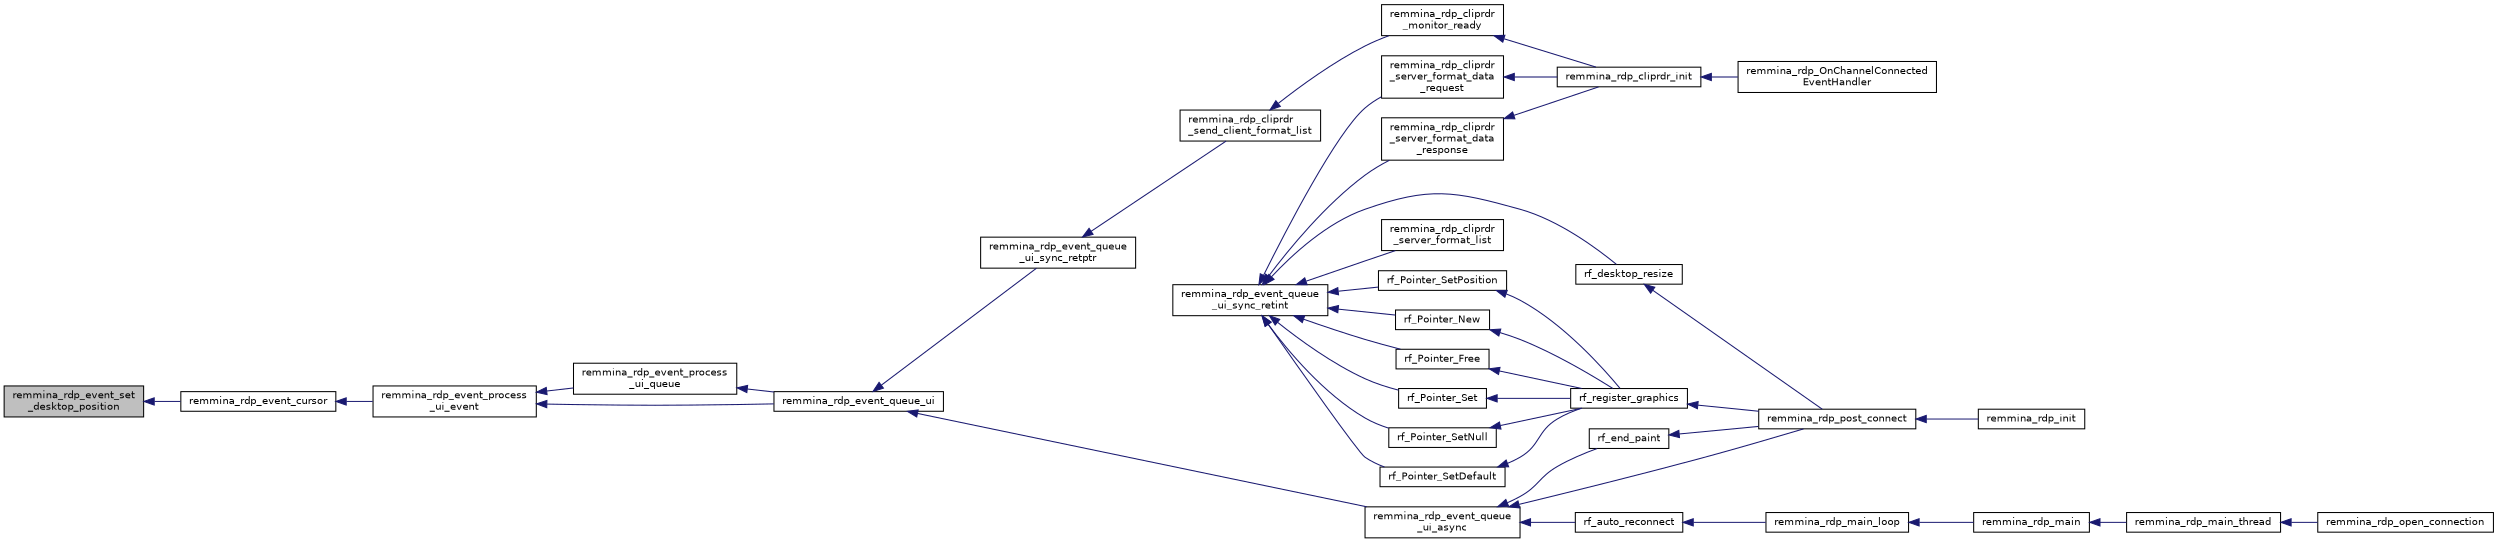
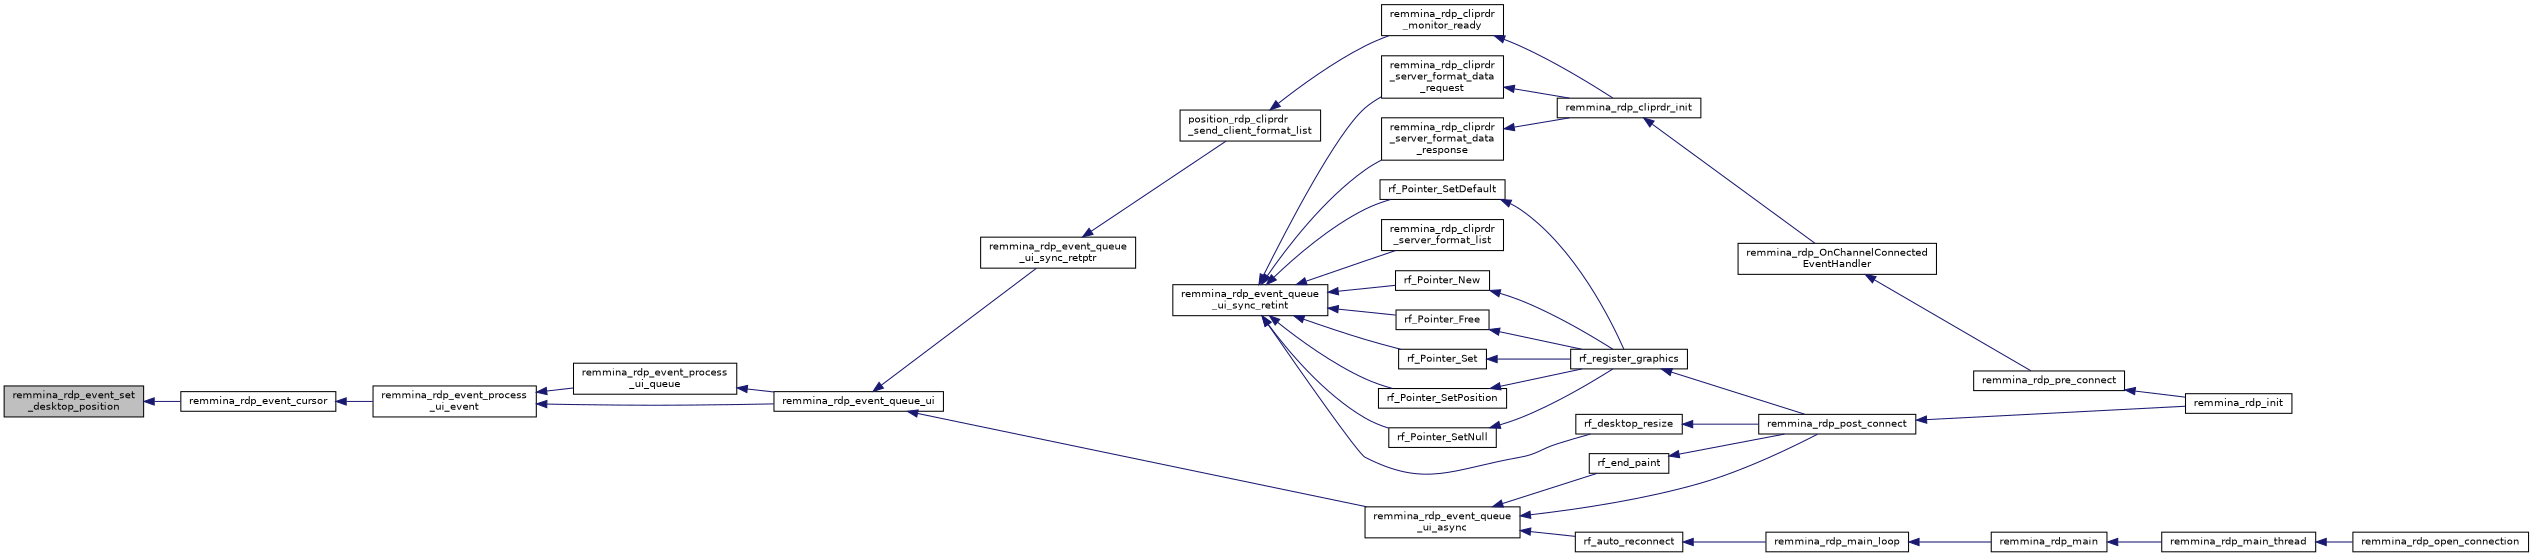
node "remmina_rdp_cliprdr _send_client_format_list": label "remmina_rdp_cliprdr _send_client_format_list" -> "position_rdp_cliprdr _send_client_format_list"
node "remmina_rdp_pre_connect": added
